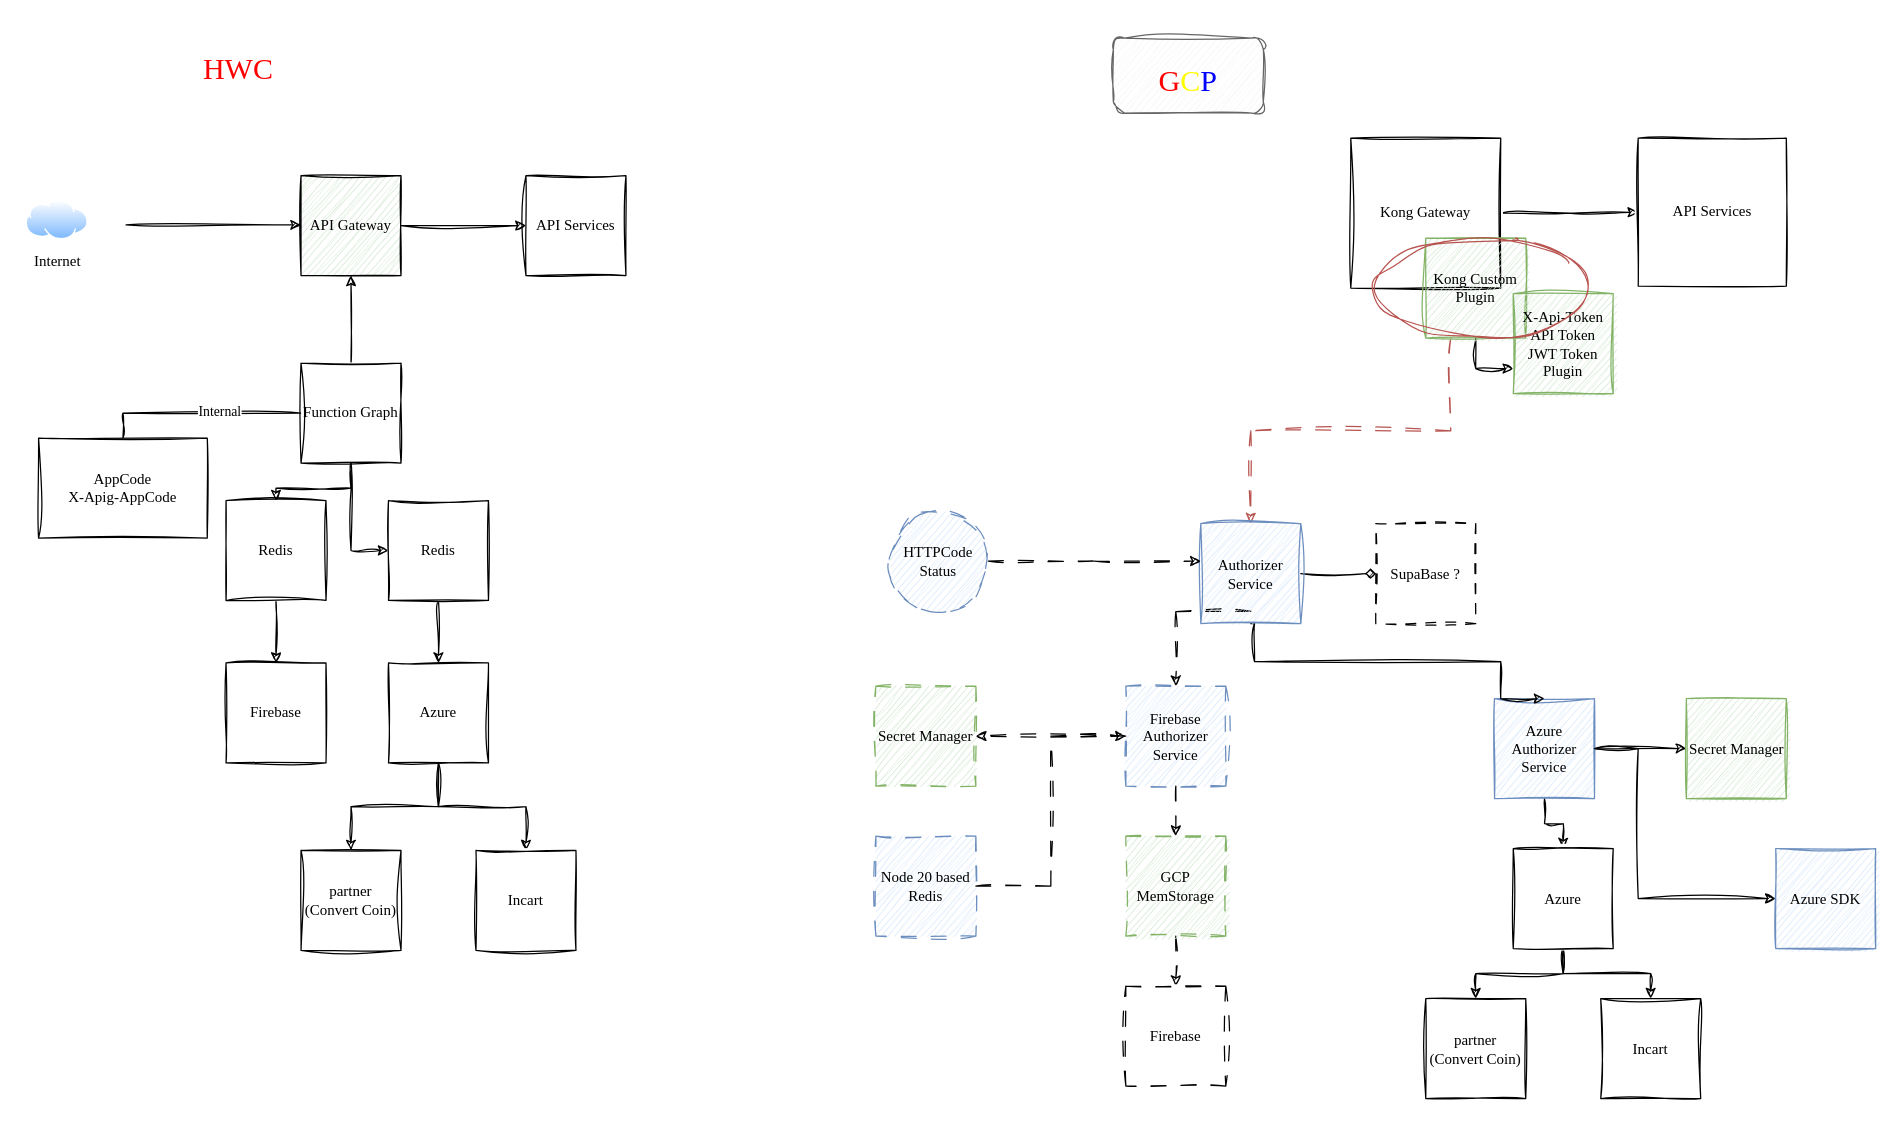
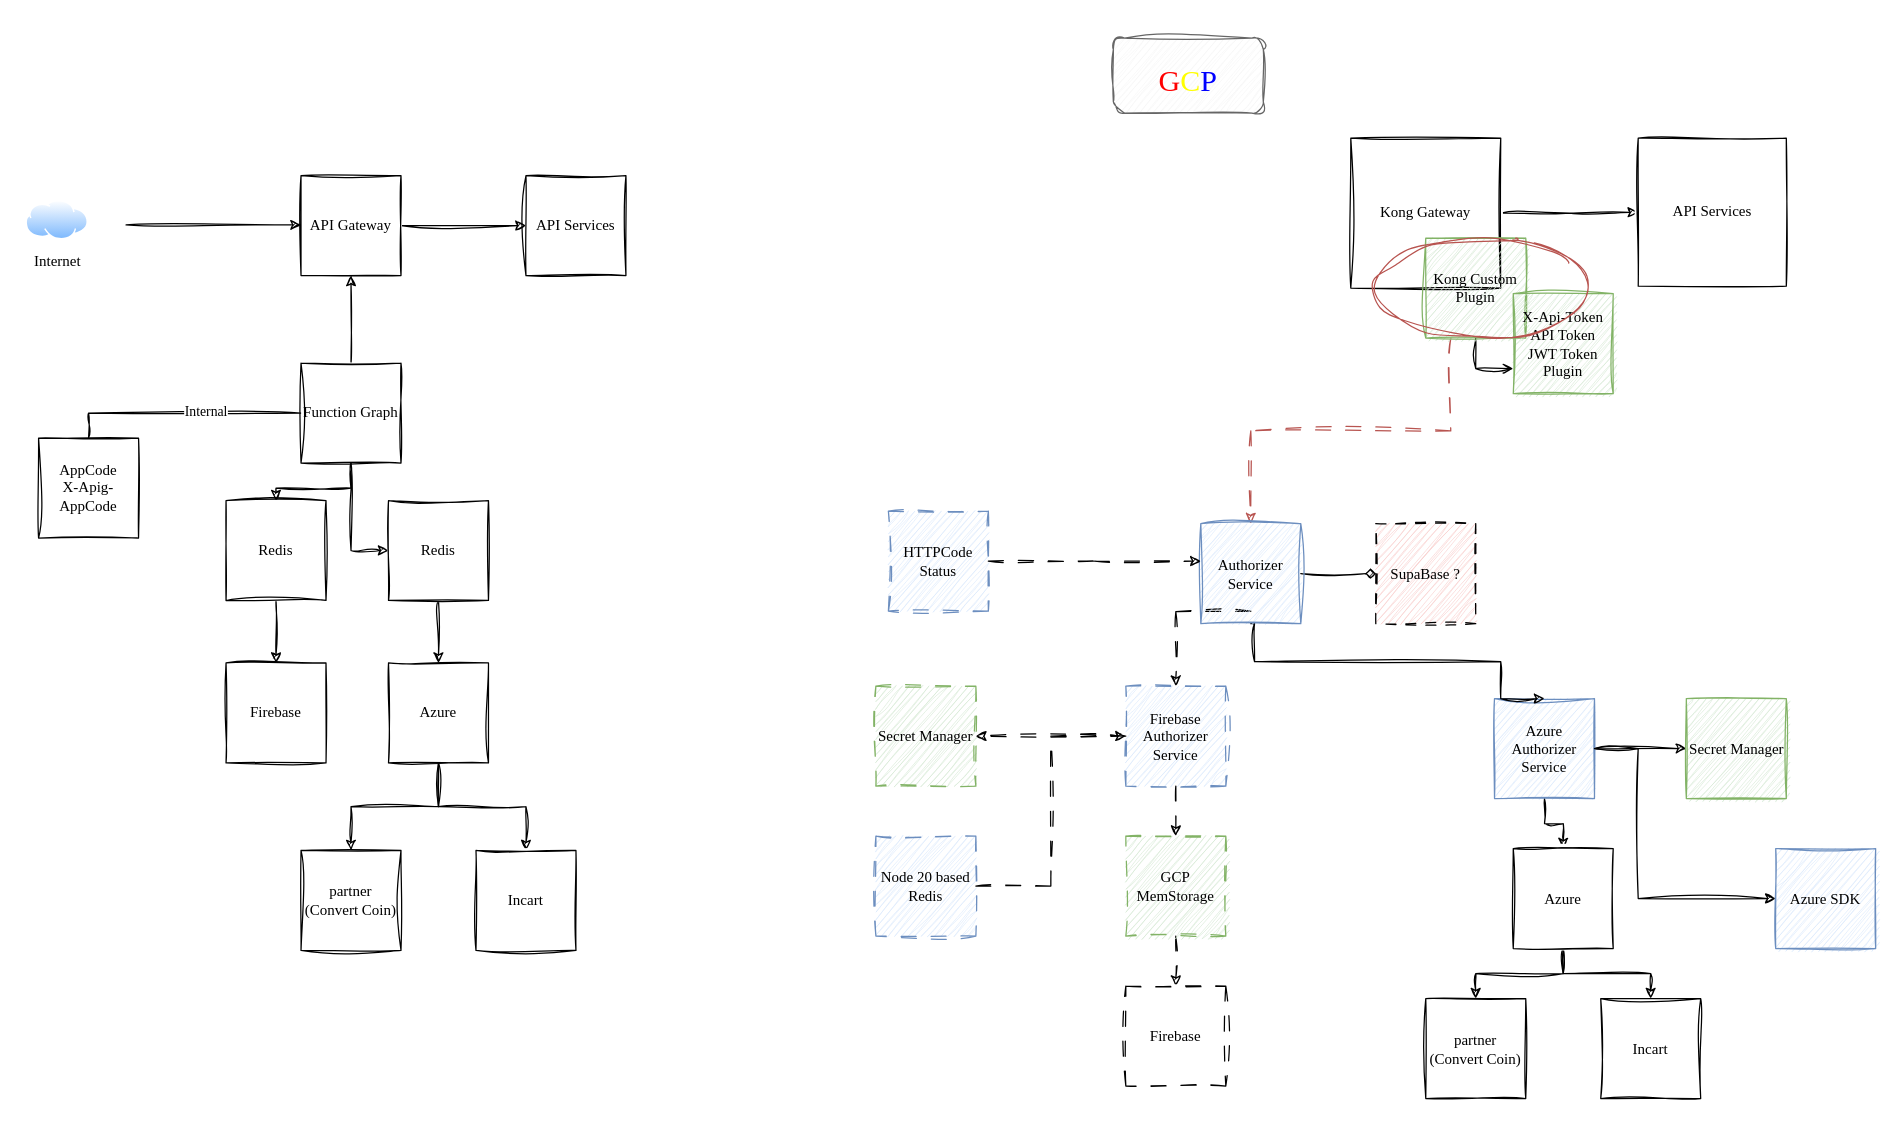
node "HWC": removed
node "API Gateway": fillcolor #d5e8d4 -> #ffffff
edge "Kong Custom Plugin" -> "X-Api-Token API Token JWT Token Plugin": arrowhead classic -> open
node "AppCode X-Apig-AppCode": size 169x100 -> 100x100
node "HTTPCode Status": shape ellipse -> rectangle
node "SupaBase ?": fillcolor #ffffff -> #f8cecc
